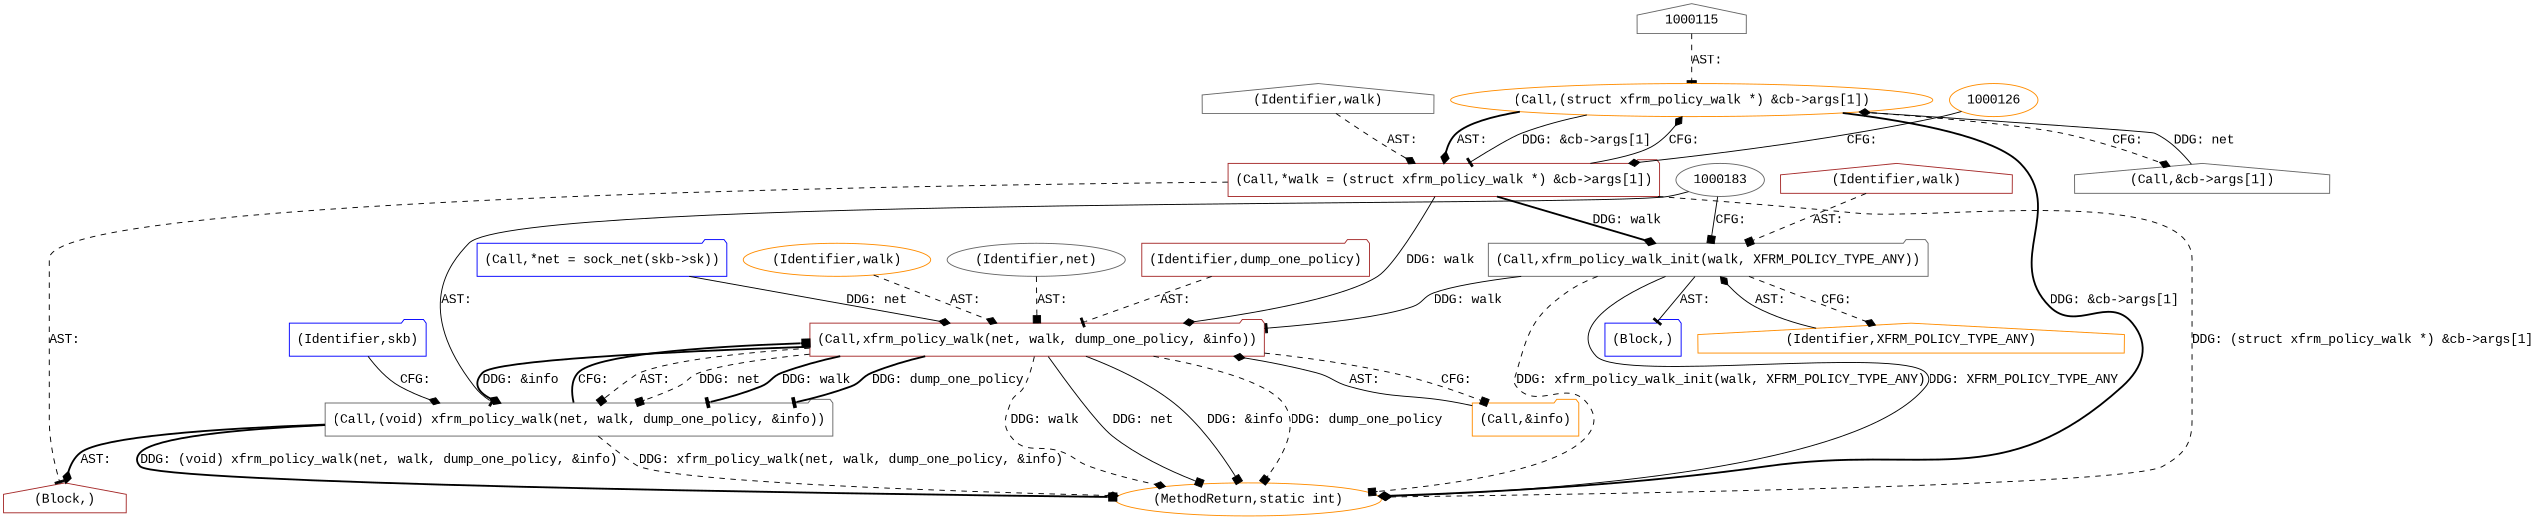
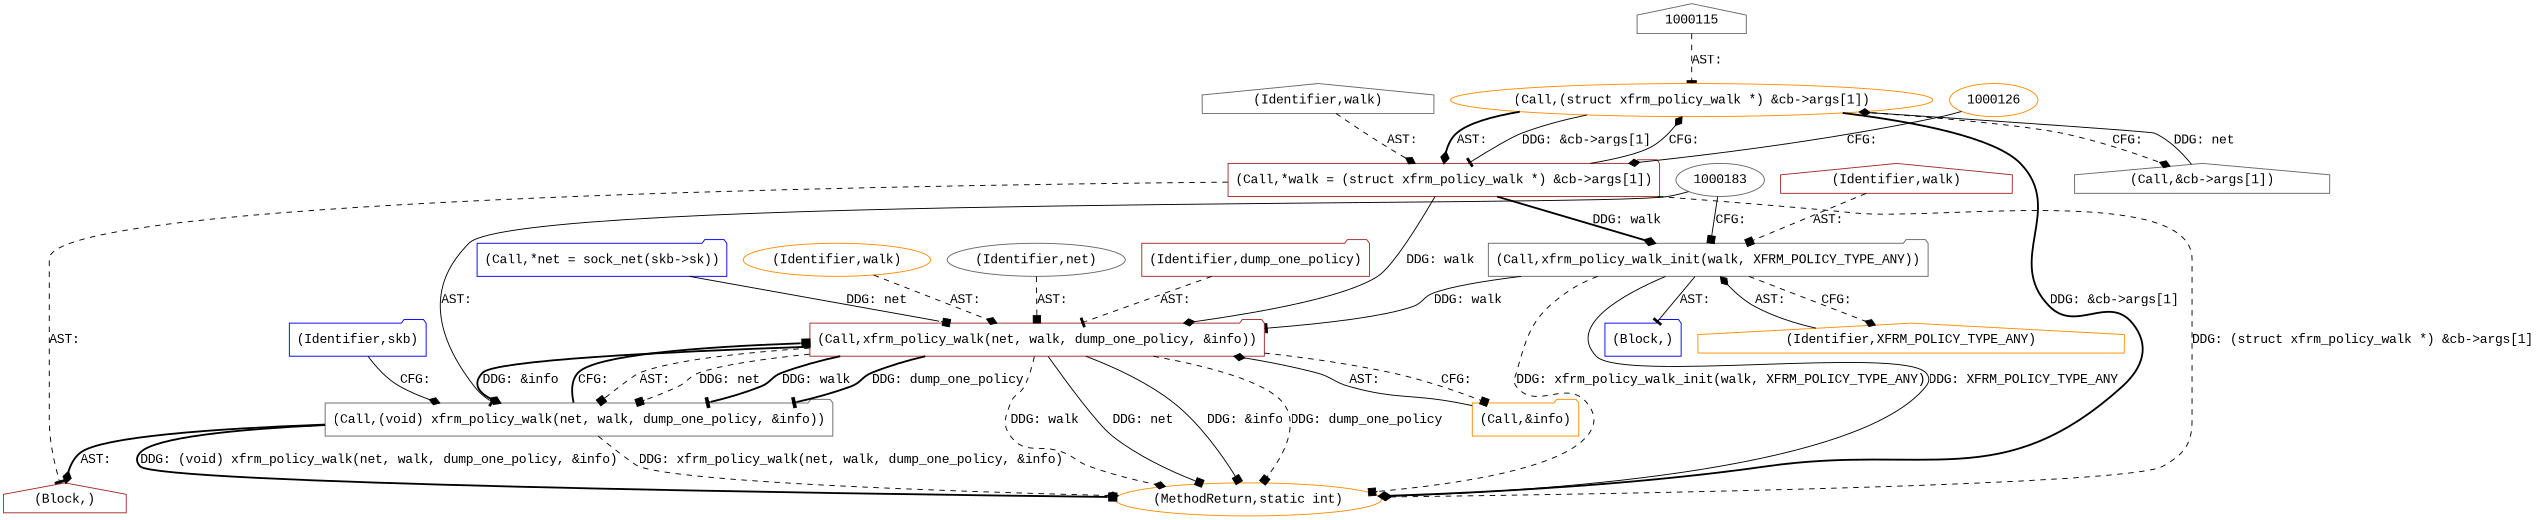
edge "(Call,*net = sock_net(skb->sk))" -> "(Call,xfrm_policy_walk(net, walk, dump_one_policy, &info))": arrowhead diamond -> box
